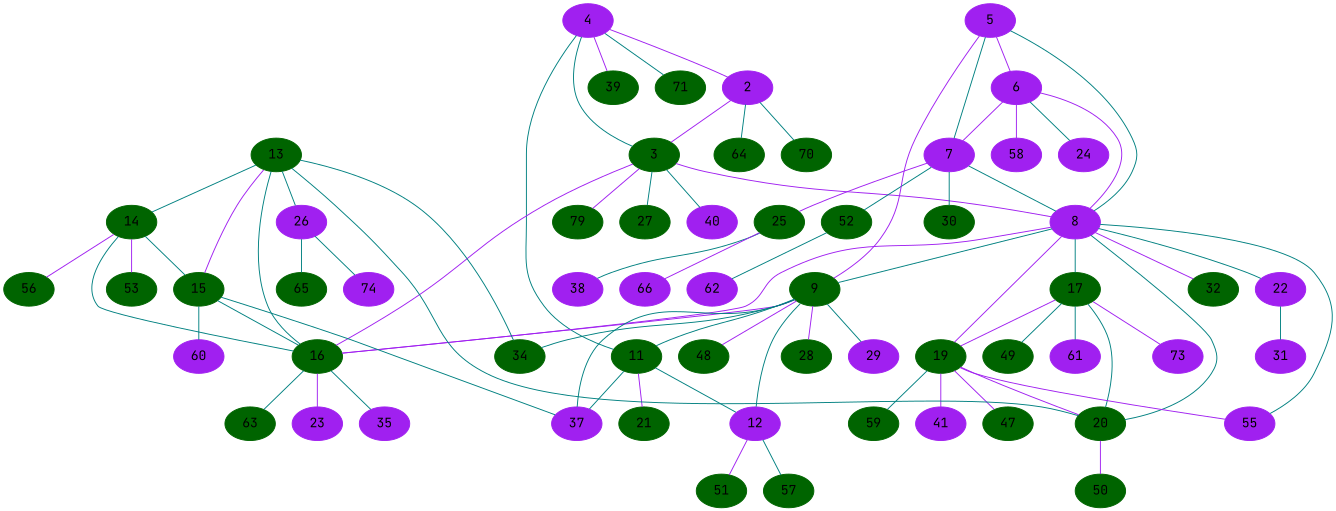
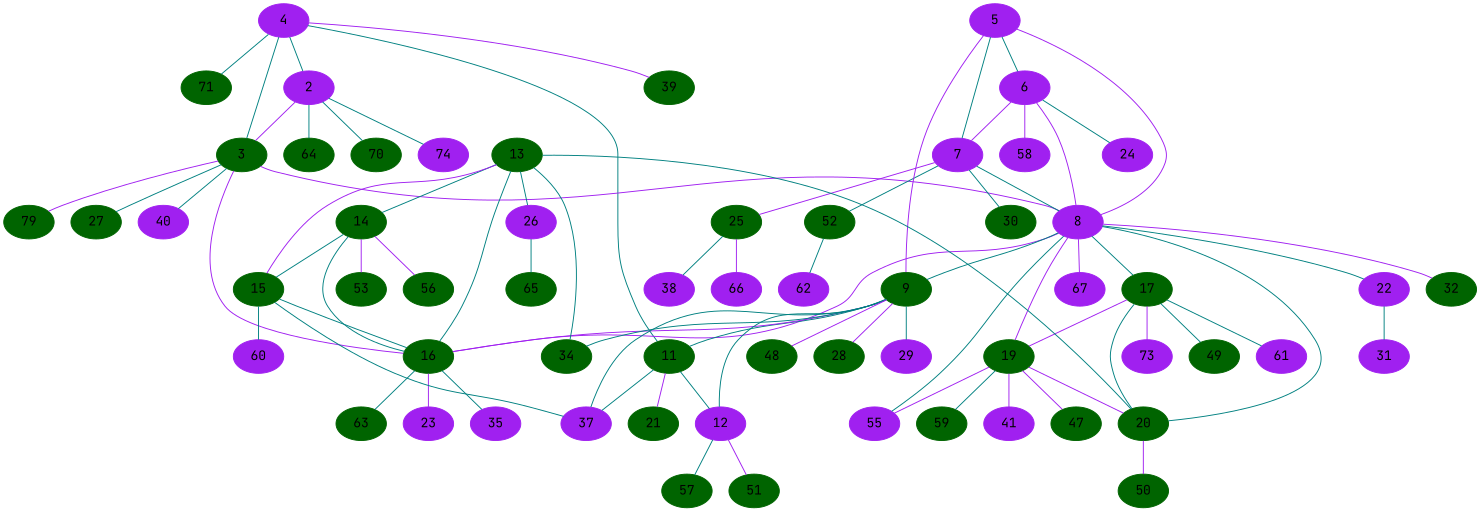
edge "4" -- "2": color purple -> teal
edge "5" -- "6": color purple -> teal
edge "5" -- "8": color teal -> purple
edge "26" -- "74": now "2" -- "74"
node "67": added
